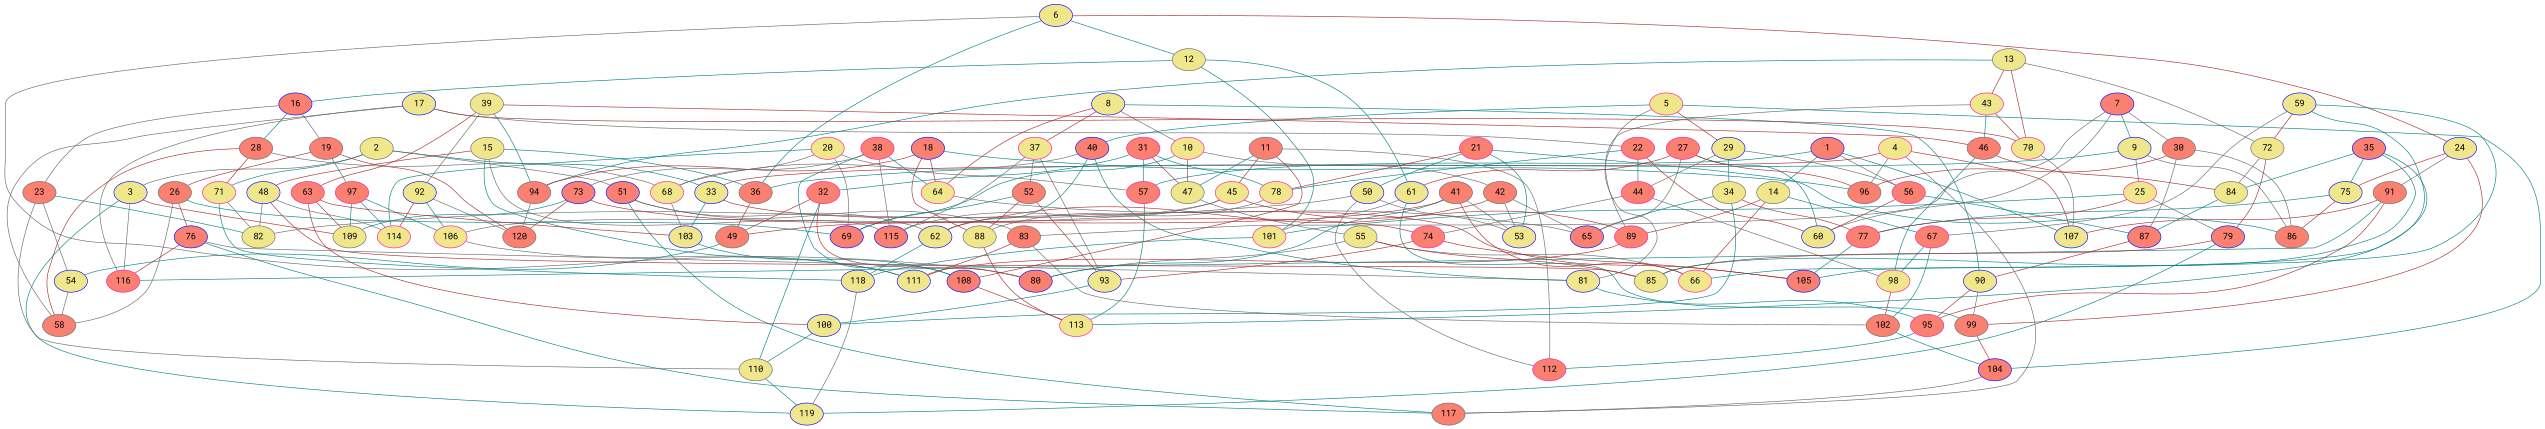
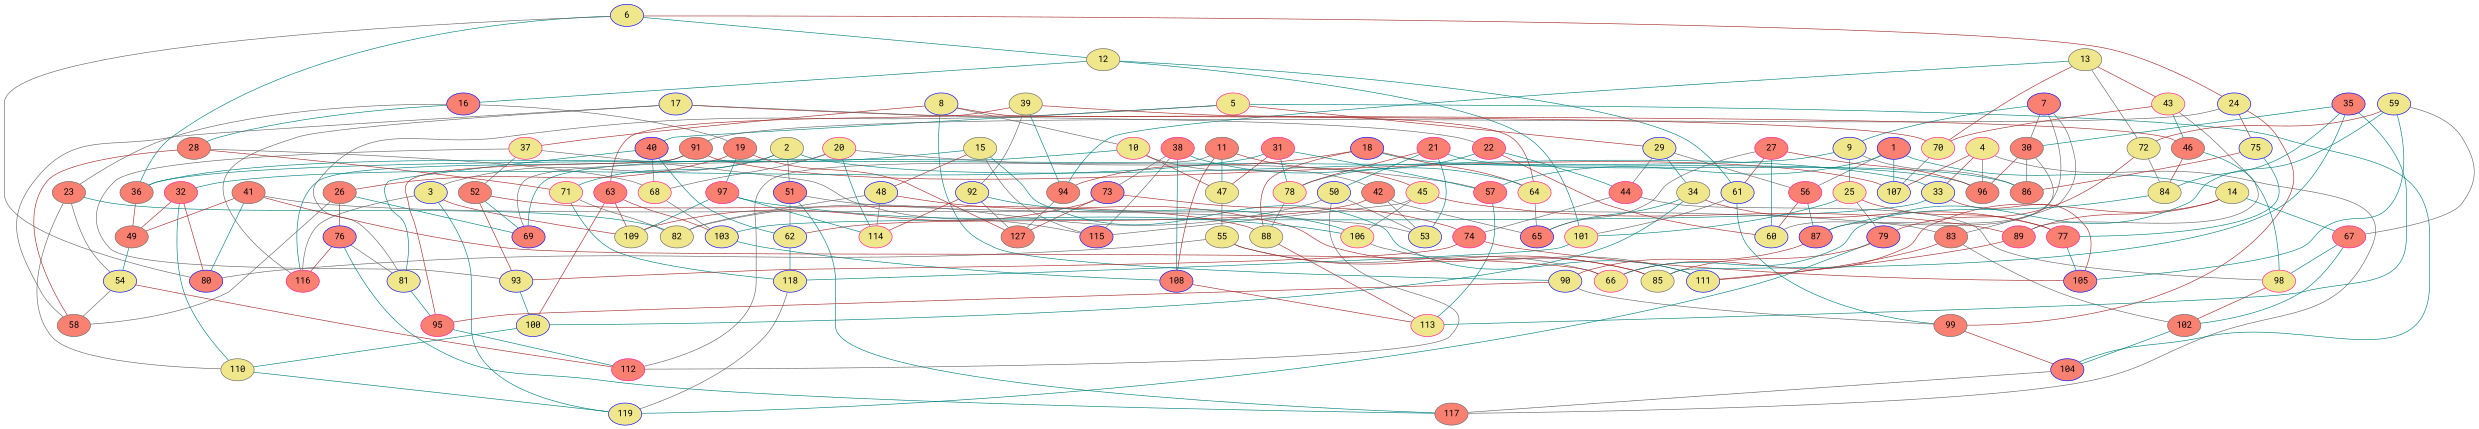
edge "35" -- "75": now "35" -- "30"
edge "73" -- "109": color teal -> brown
node "120": label "120" -> "127"
edge "54" -- "112": added
